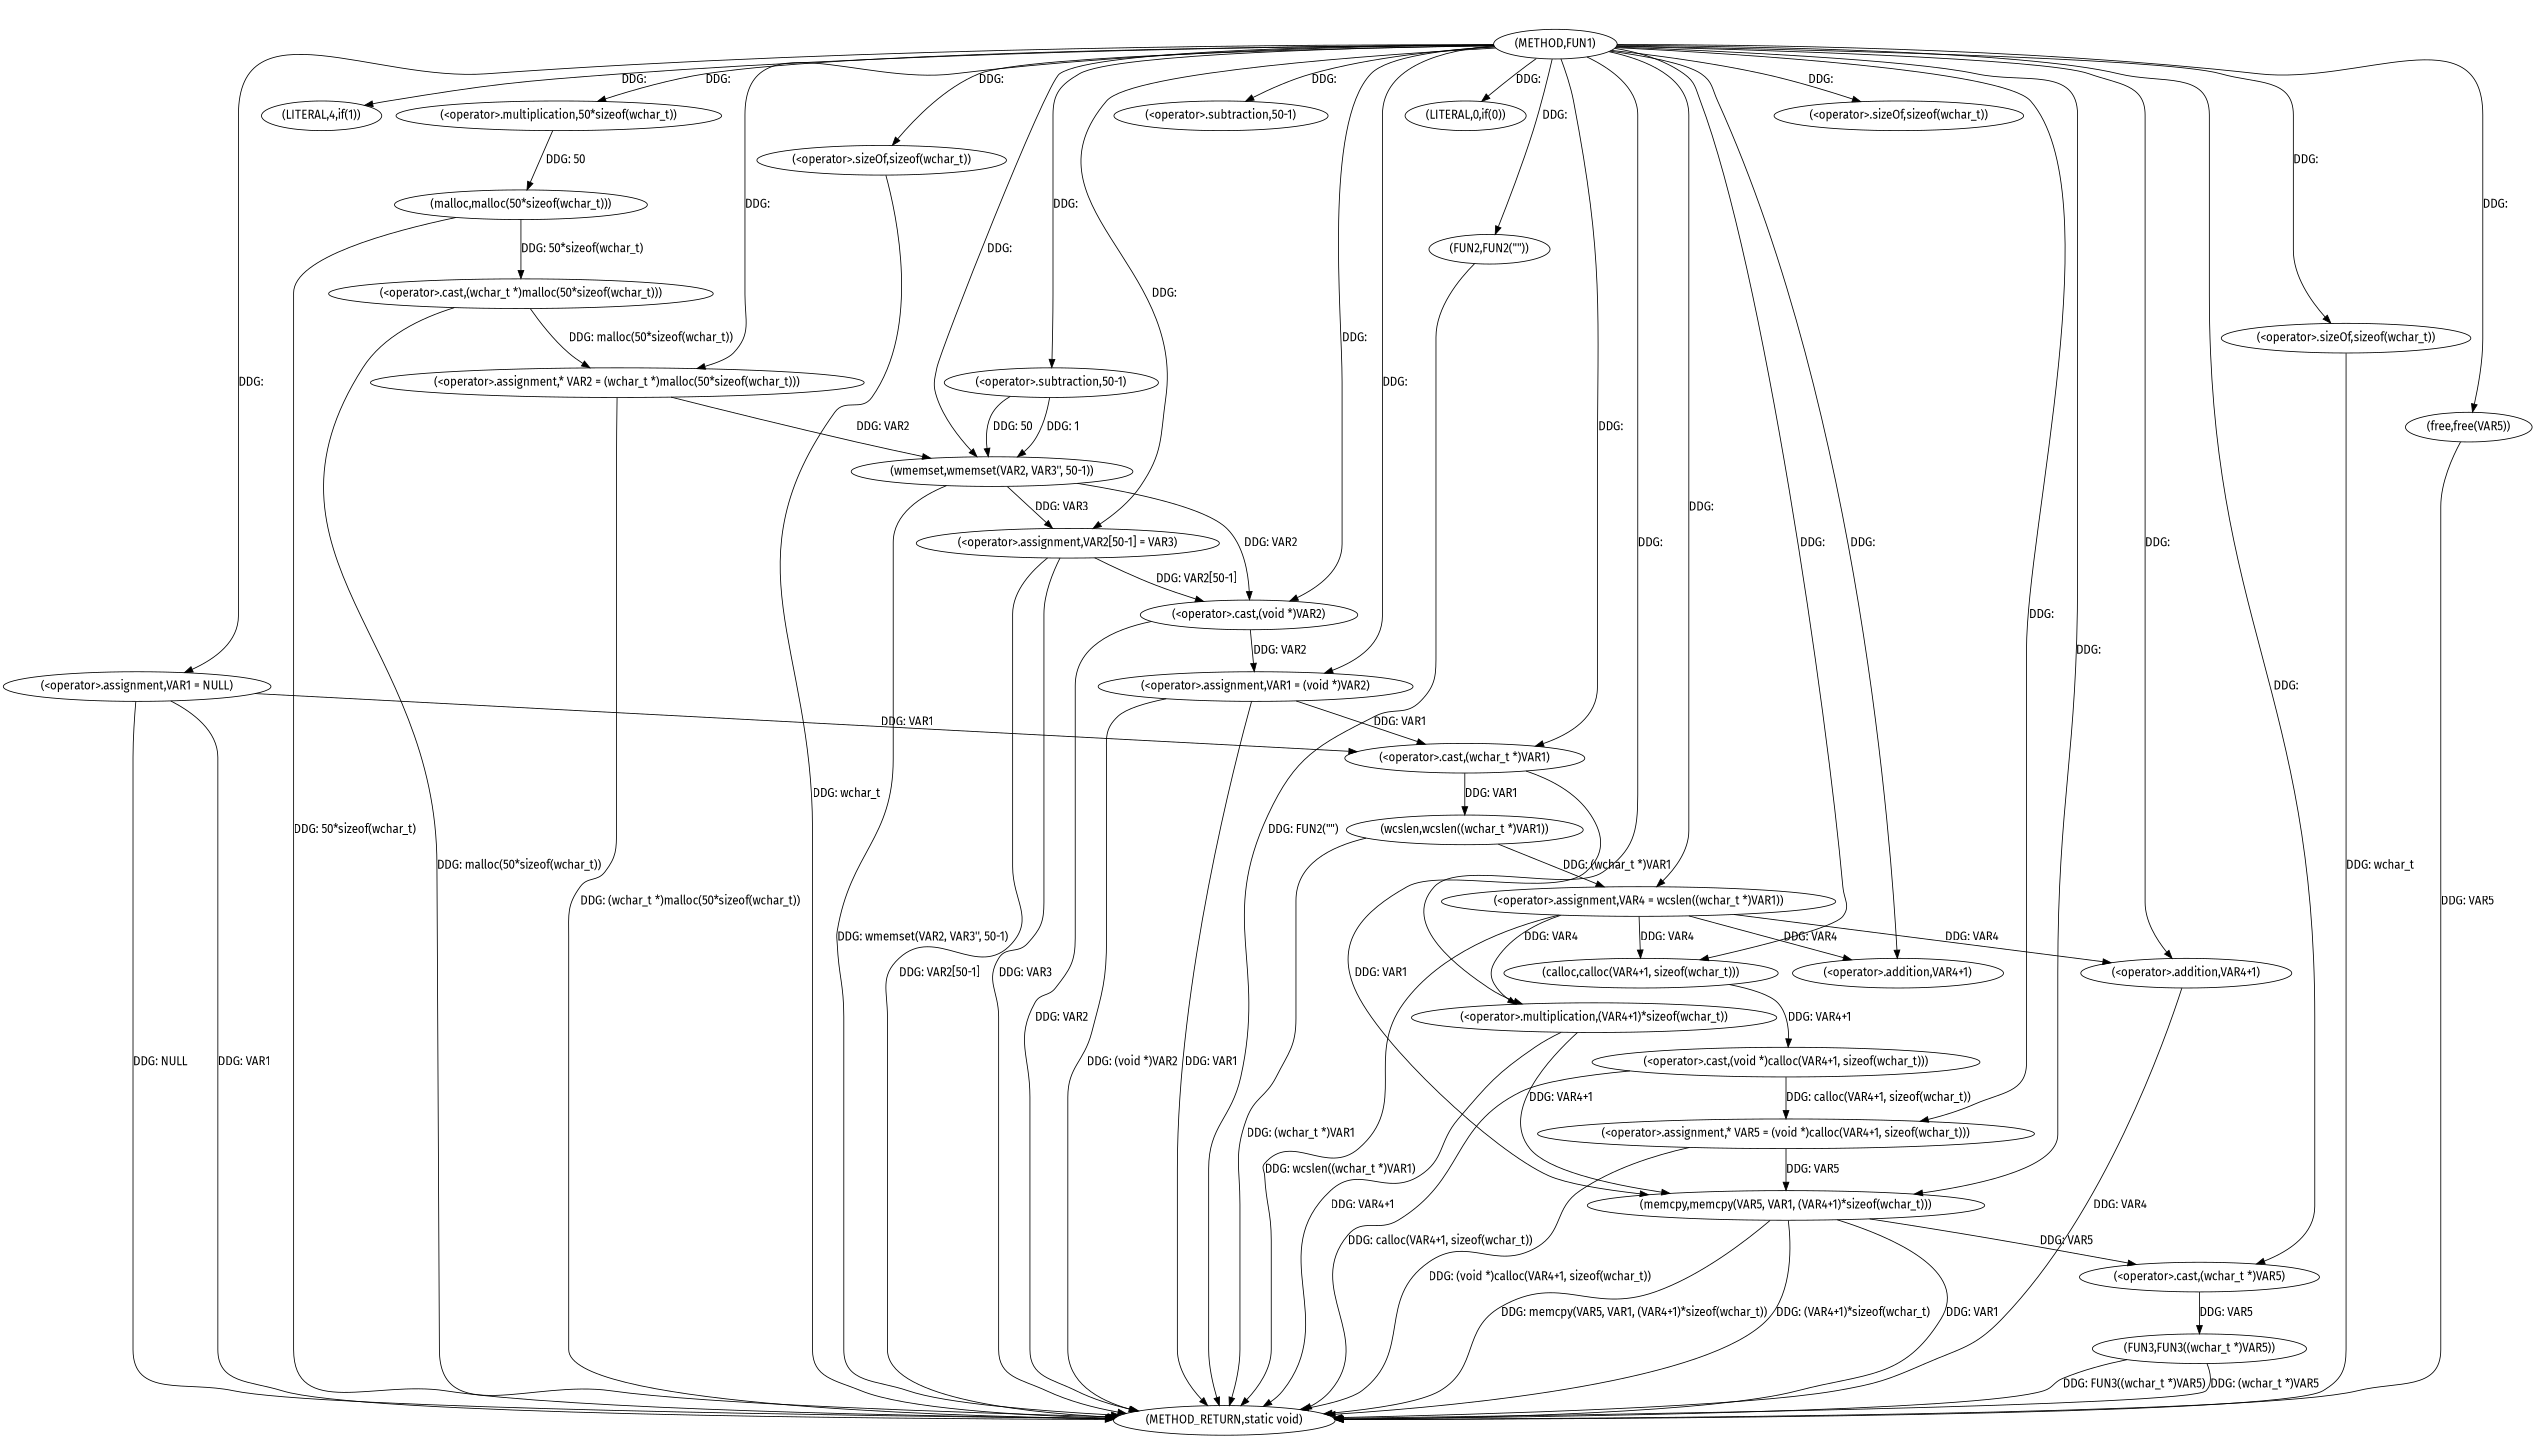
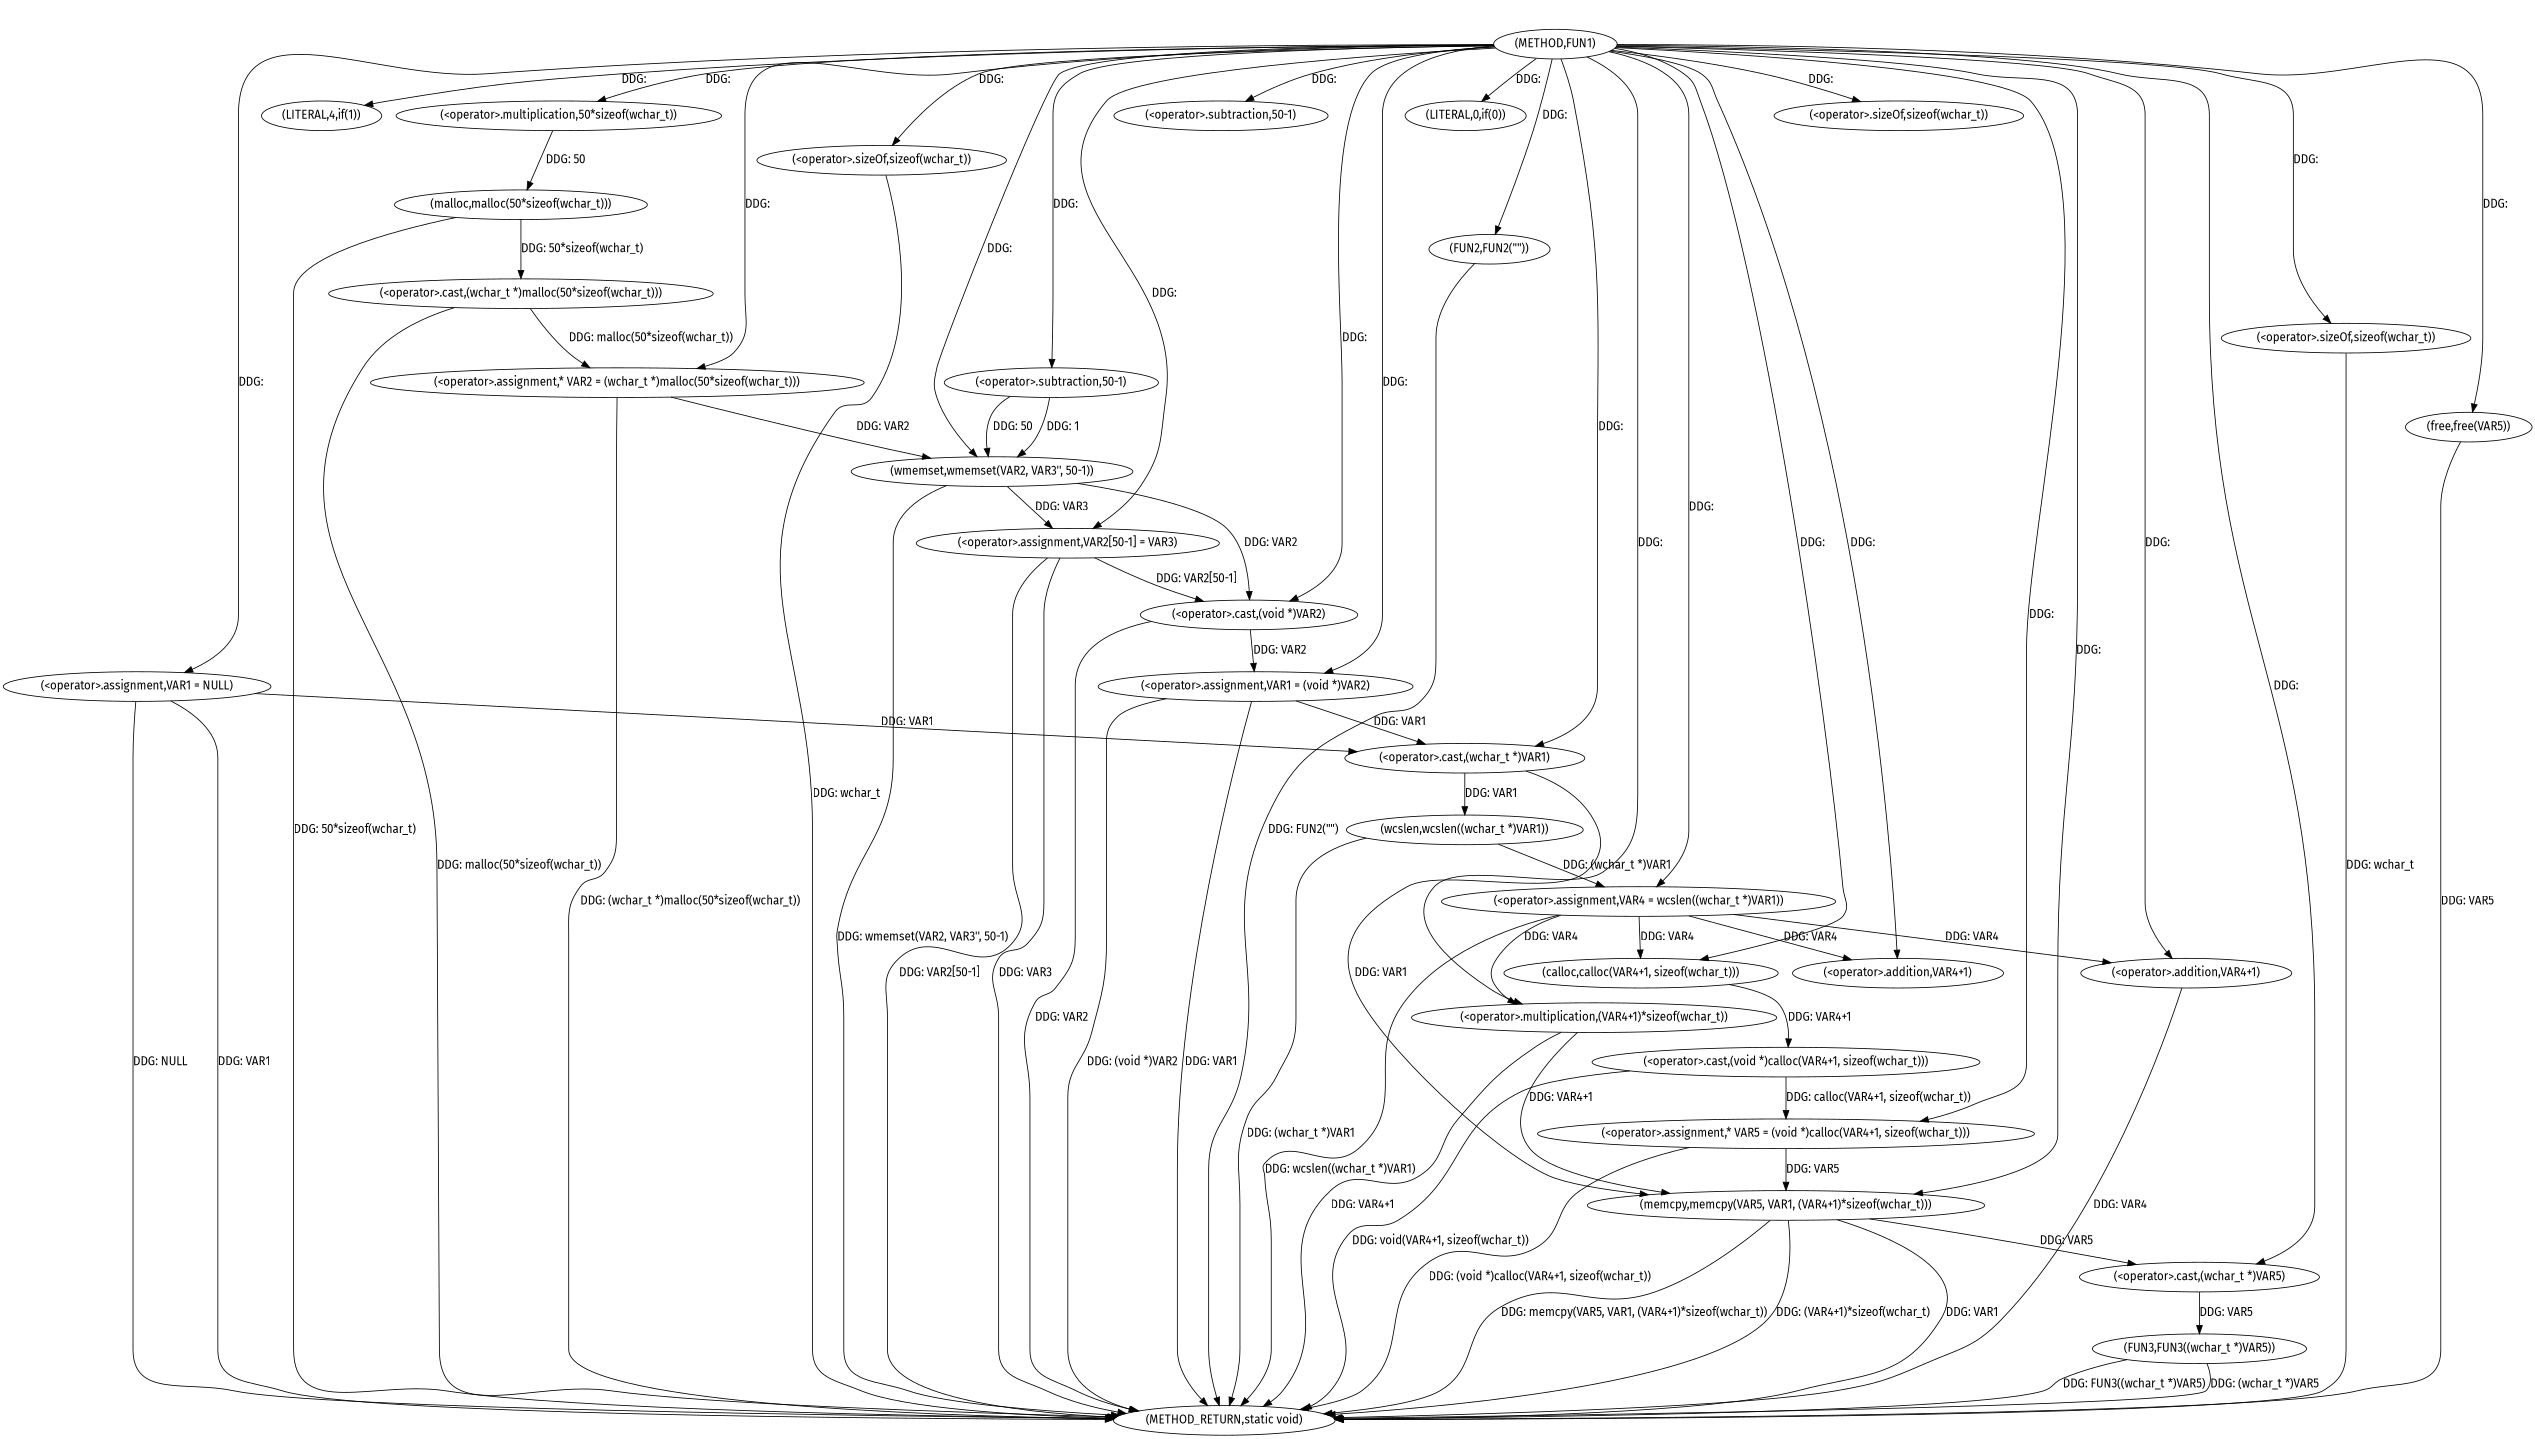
edge "(<operator>.cast,(void *)calloc(VAR4+1, sizeof(wchar_t)))" -> "(METHOD_RETURN,static void)": label "DDG: calloc(VAR4+1, sizeof(wchar_t))" -> "DDG: void(VAR4+1, sizeof(wchar_t))"
